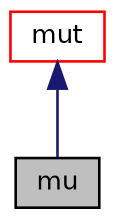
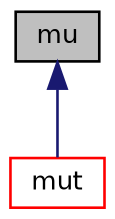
edge "mu" -> "mut": reversed
